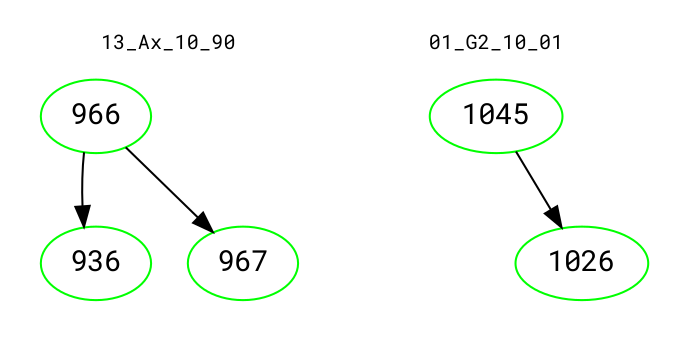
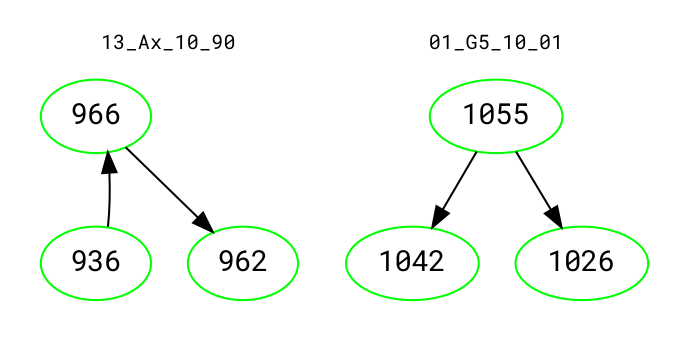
cluster "01_G2_10_01": label "01_G2_10_01" -> "01_G5_10_01"
node "1045": label "1045" -> "1055"
edge "966" -> "936": reversed
node "967": label "967" -> "962"
node "1042": added
